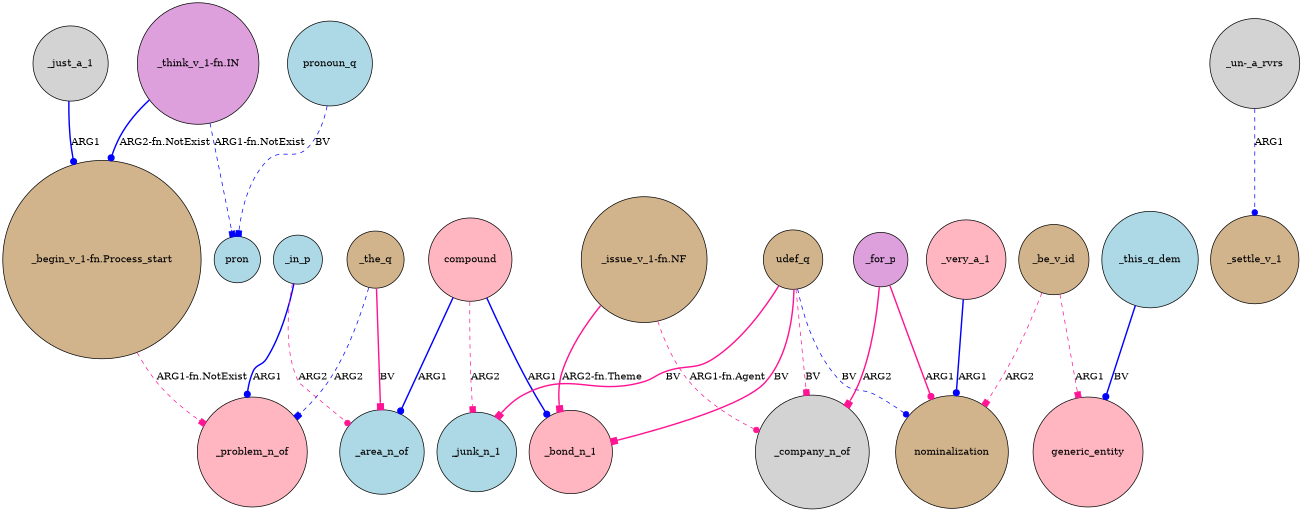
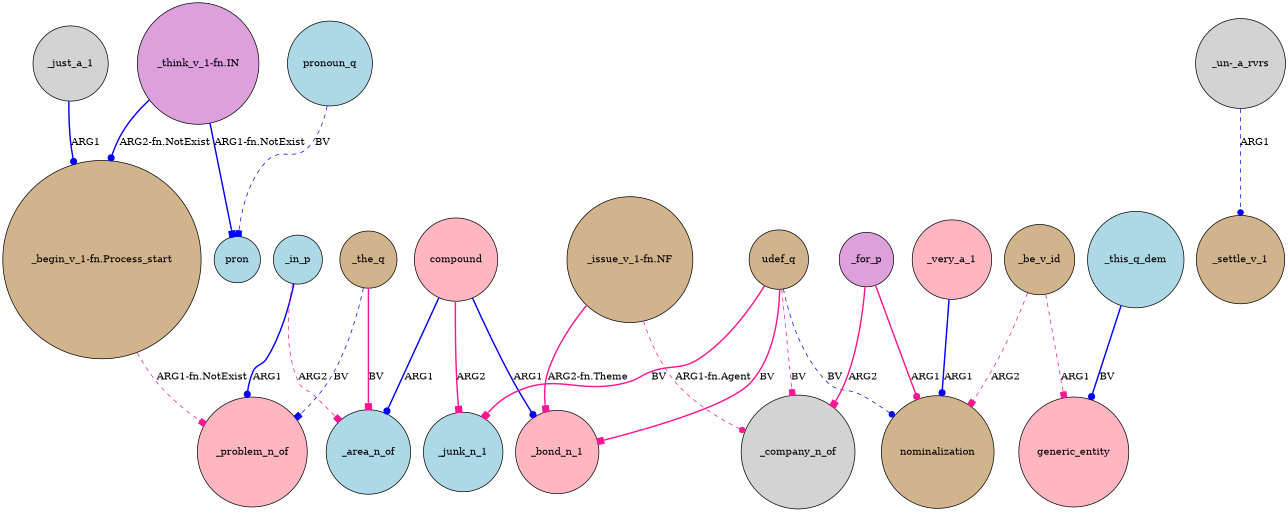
edge "_think_v_1-fn.IN" -> "pron": style dashed -> bold
edge "compound" -> "_junk_n_1": style dashed -> bold
edge "_in_p" -> "_area_n_of": arrowhead dot -> box
edge "_the_q" -> "_problem_n_of": label "ARG2" -> "BV"
